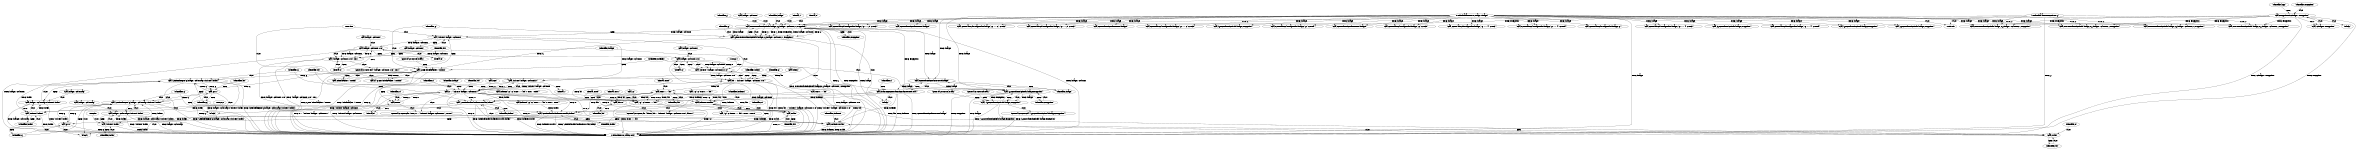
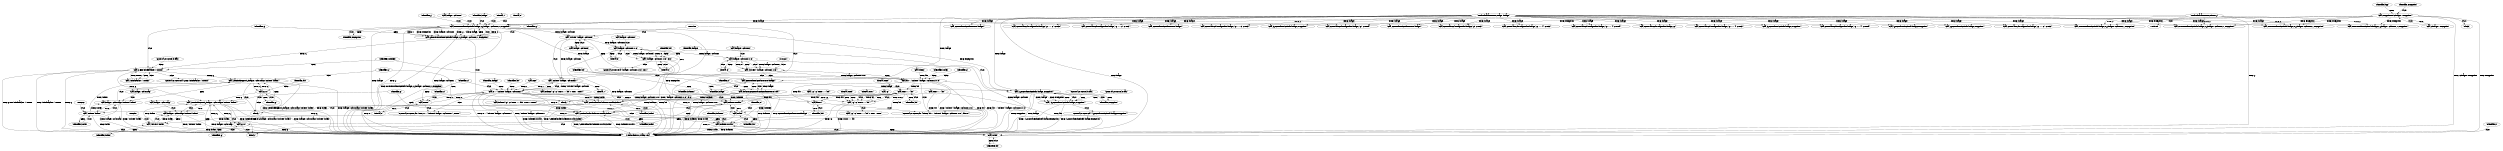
edge "(MethodParameterIn,Image *image)" -> "1005105": removed, label "AST:"
node "(Call,if (q == (PixelPacket *) NULL))": label "(Call,if (q == (PixelPacket *) NULL))" -> "(ControlStructure,if (q == (PixelPacket *) NULL))"
edge "(Call,(ssize_t) image->columns-7)" -> "(MethodReturn,static void)": removed, label "DDG: (ssize_t) image->columns"
